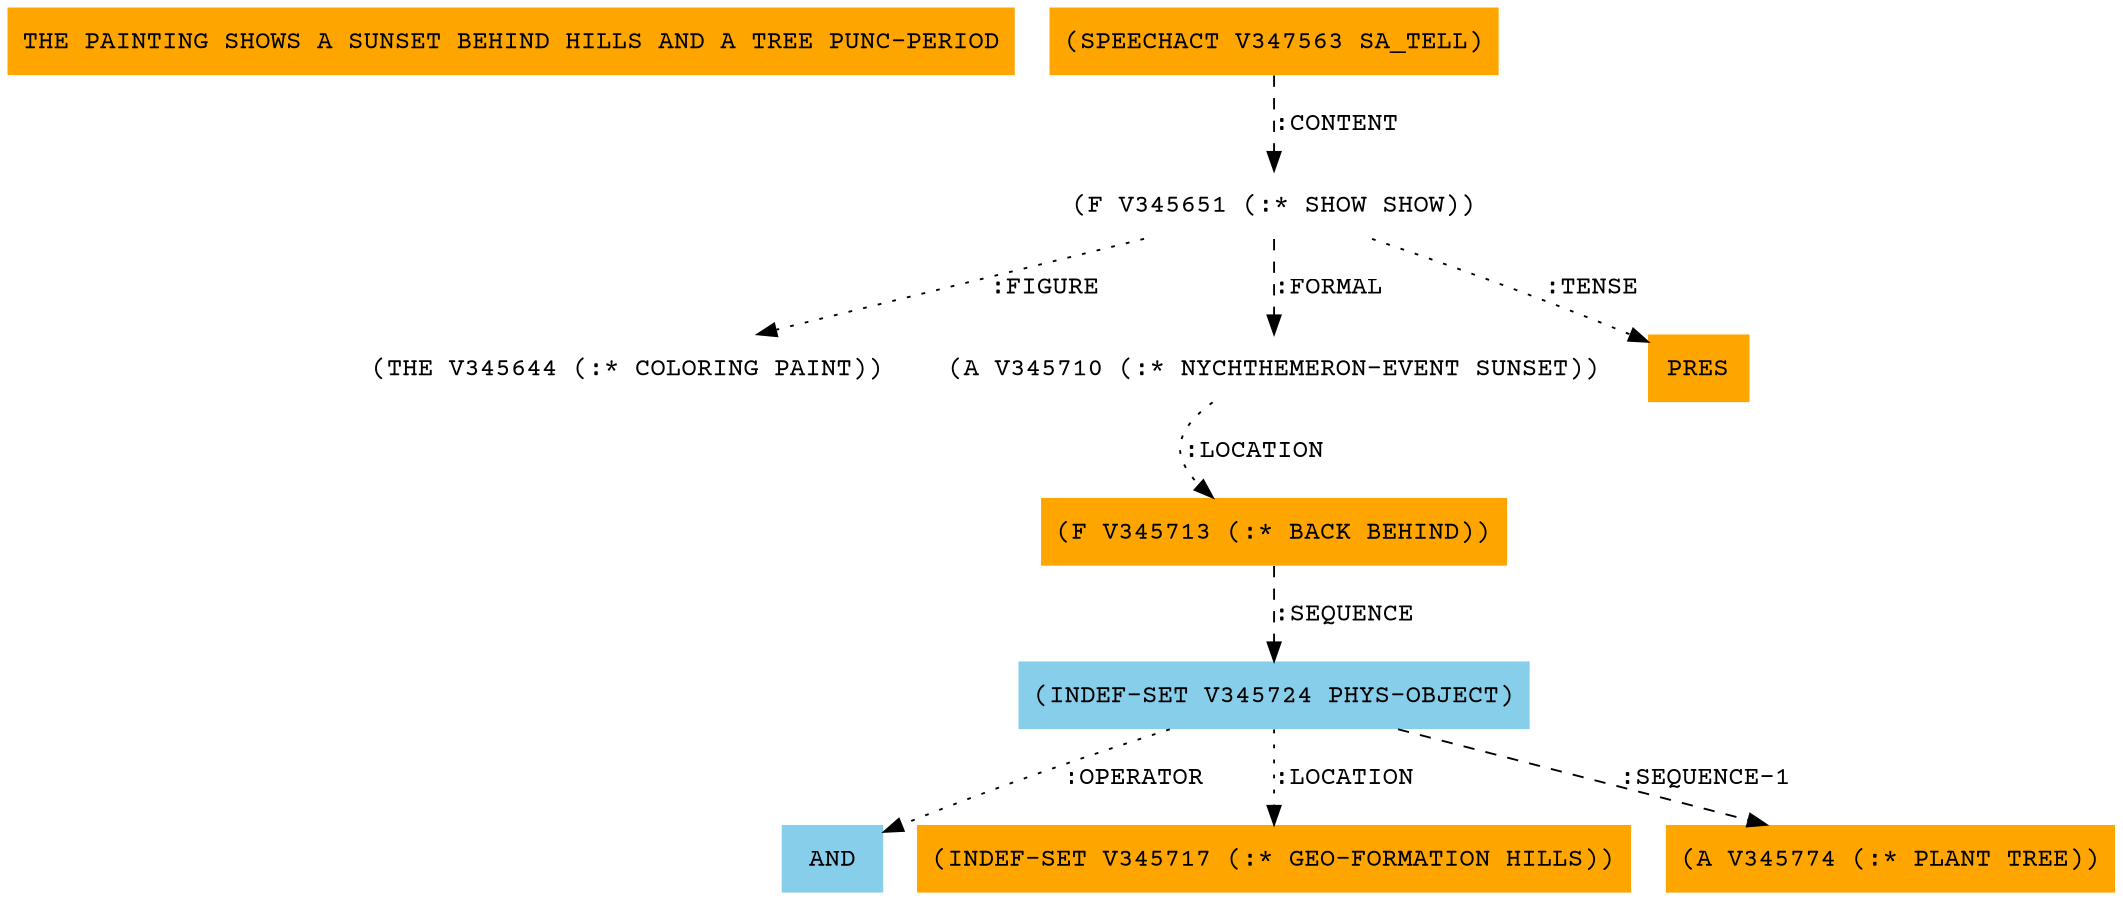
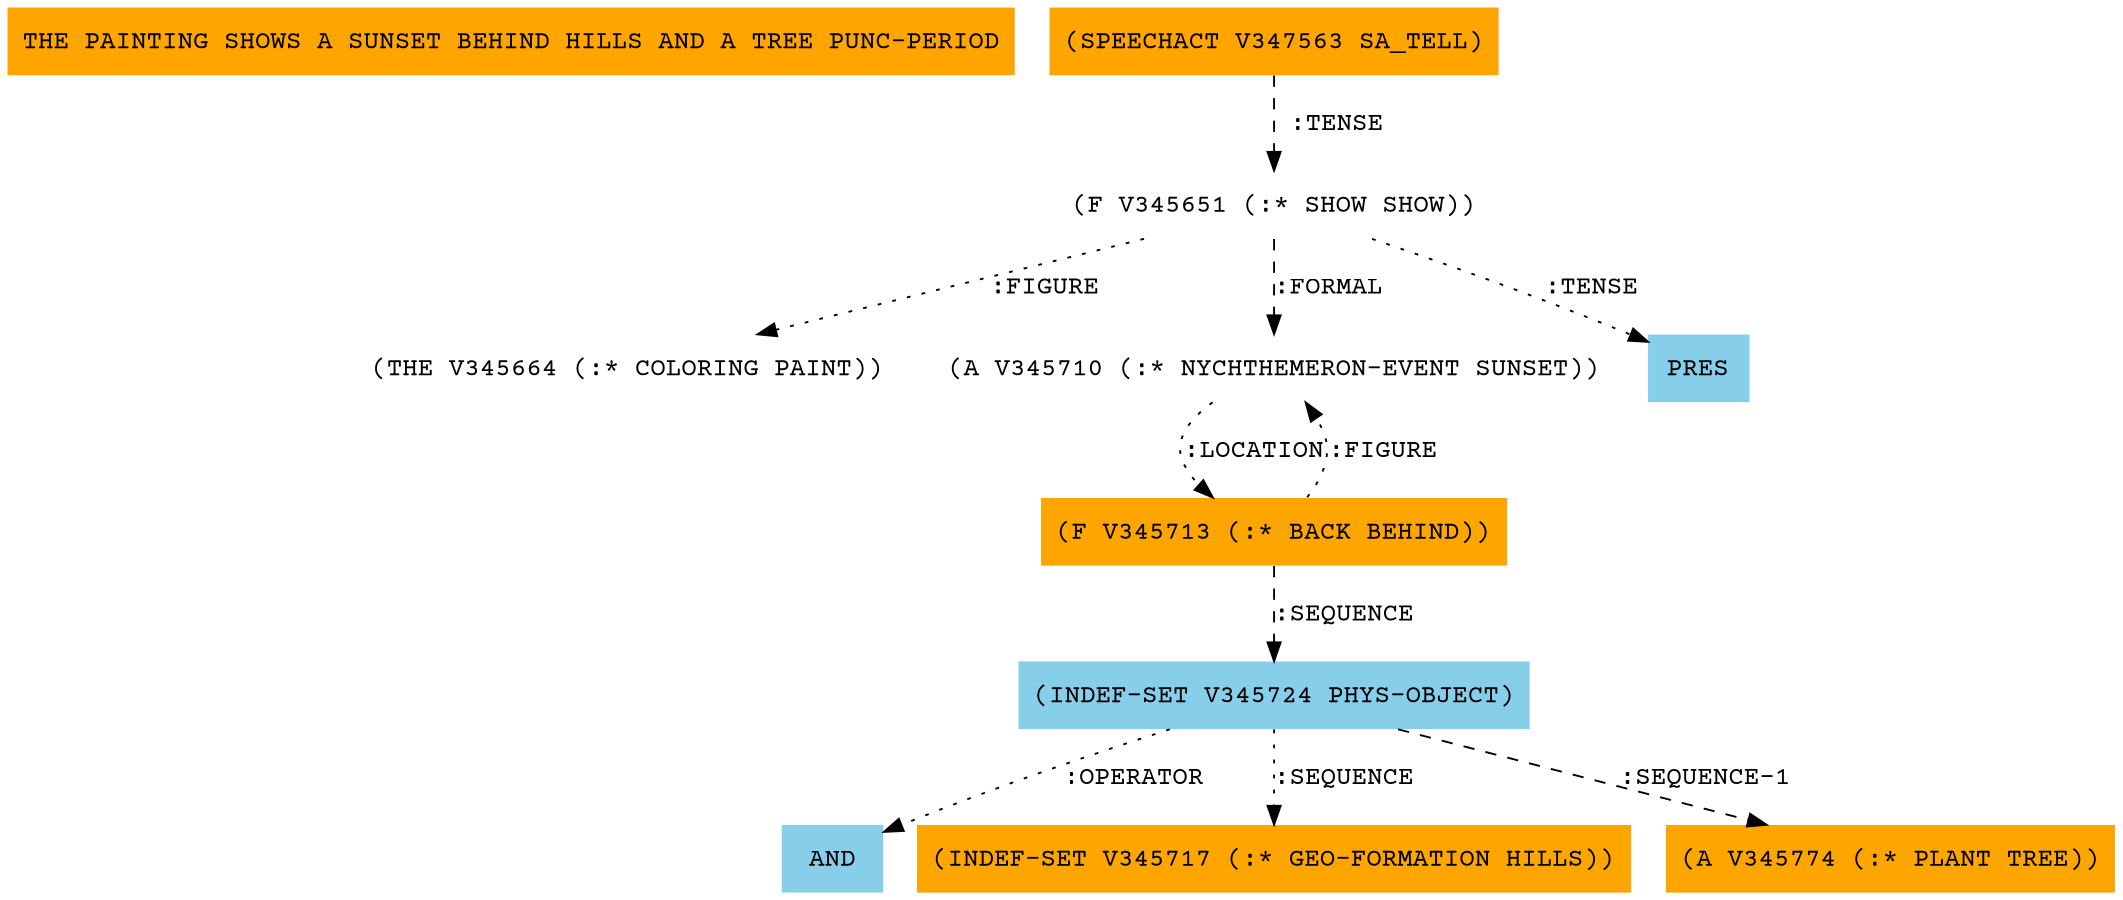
edge "(SPEECHACT V347563 SA_TELL)" -> "(F V345651 (:* SHOW SHOW))": label ":CONTENT" -> ":TENSE"
node "(THE V345644 (:* COLORING PAINT))": label "(THE V345644 (:* COLORING PAINT))" -> "(THE V345664 (:* COLORING PAINT))"
node "PRES": fillcolor orange -> skyblue
edge "(F V345713 (:* BACK BEHIND))" -> "(A V345710 (:* NYCHTHEMERON-EVENT SUNSET))": added, label ":FIGURE"
edge "(INDEF-SET V345724 PHYS-OBJECT)" -> "(INDEF-SET V345717 (:* GEO-FORMATION HILLS))": label ":LOCATION" -> ":SEQUENCE"
